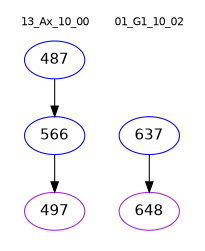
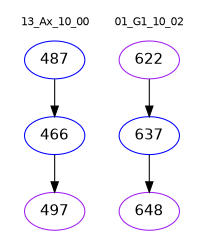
node "622": added
node "566": label "566" -> "466"
